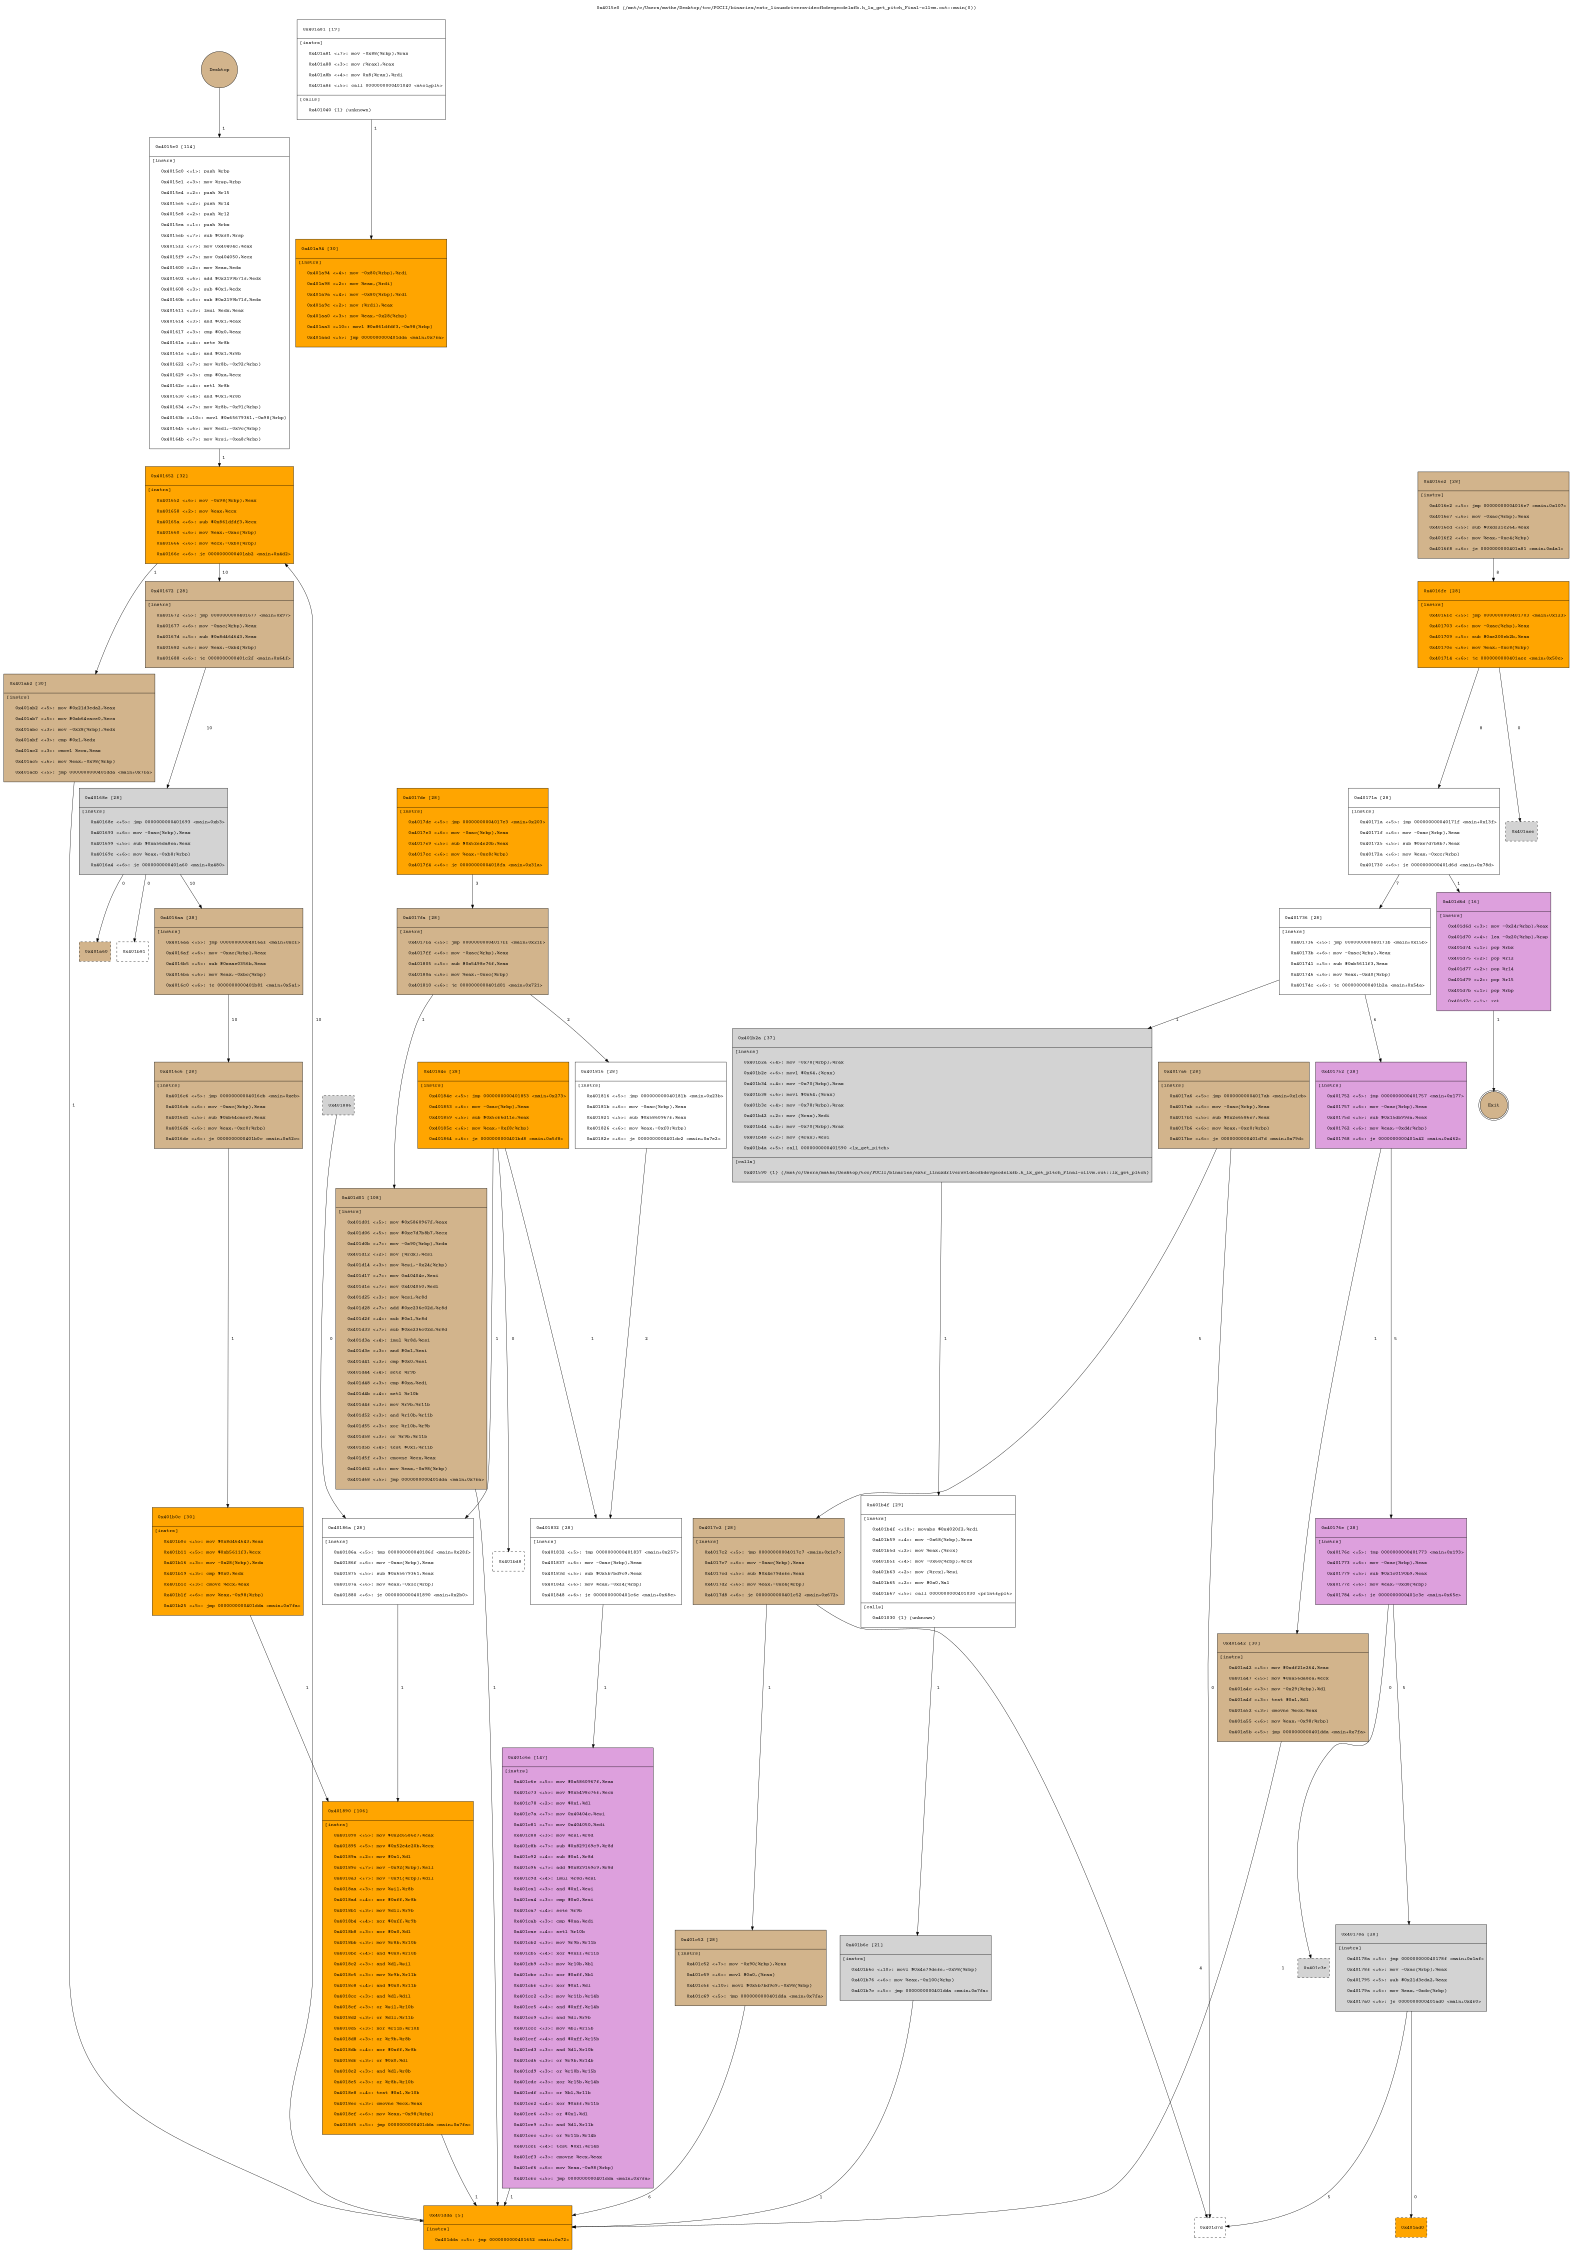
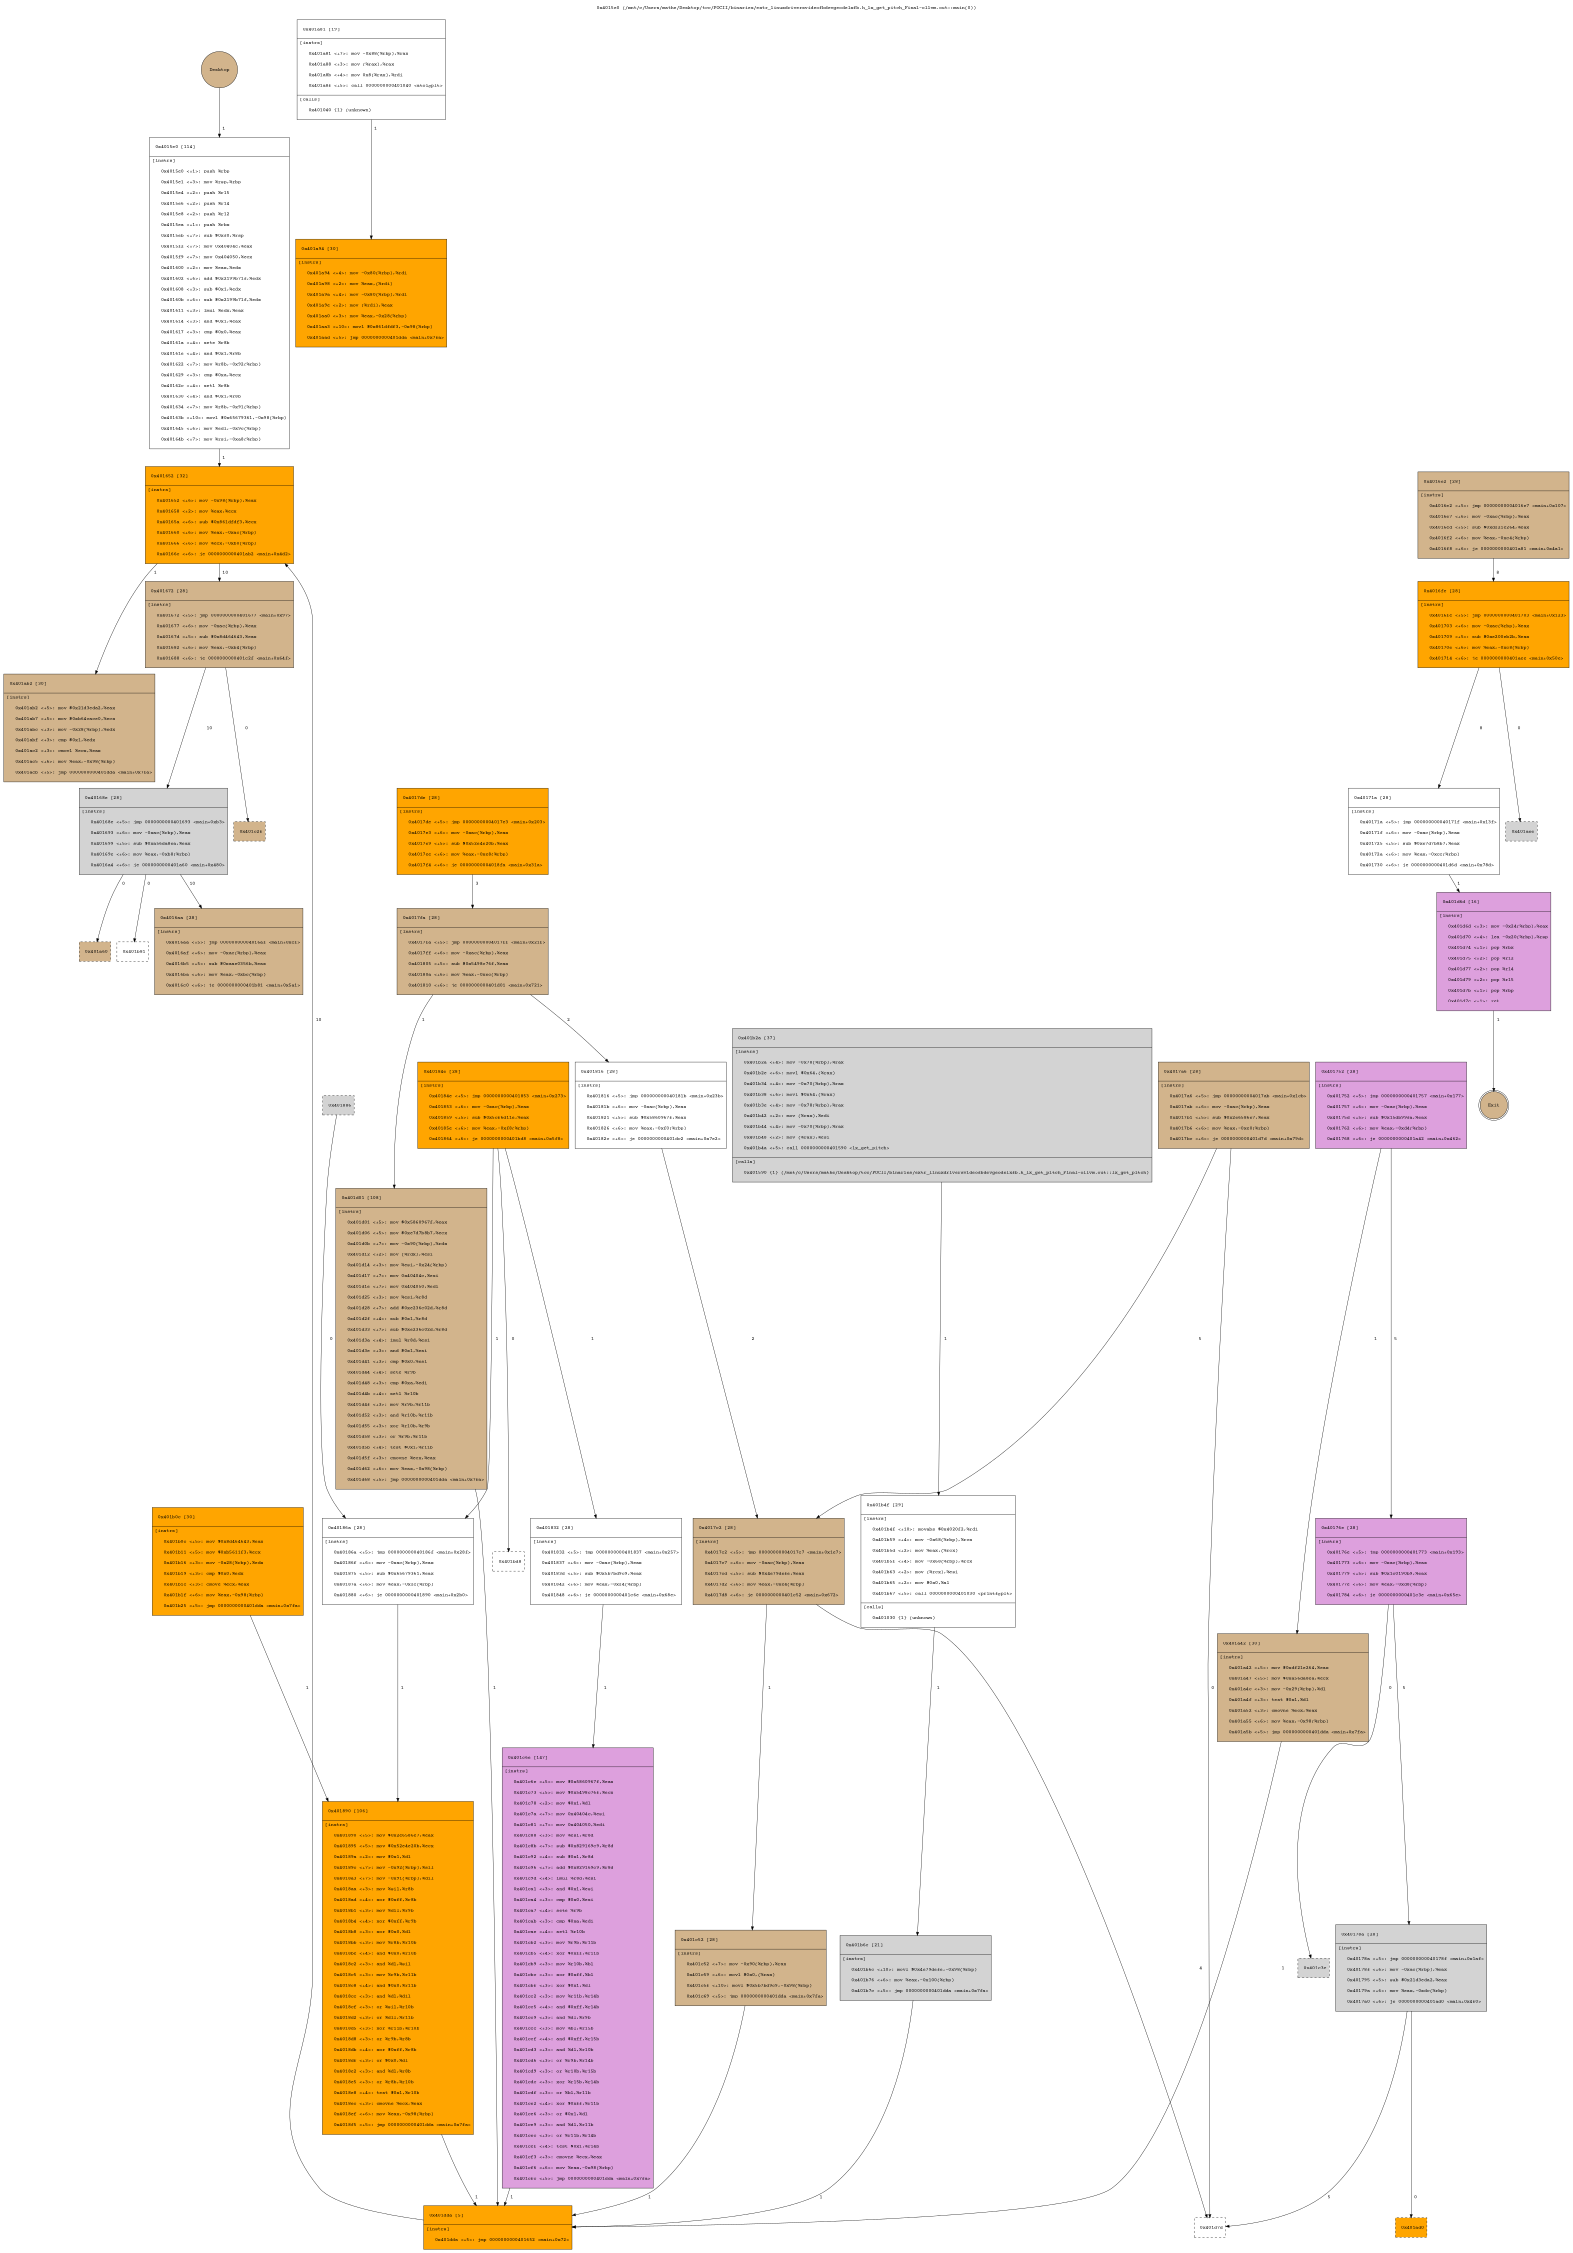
node "0x401c2f": added
node "0x401736 [28]": removed
node "0x4016c6 [28]": removed
edge "0x401816 [28]" -> "0x401832 [28]": now "0x401816 [28]" -> "0x4017c2 [28]"
edge "0x401ab2 [30]" -> "0x401dda [5]": removed, label "1"
edge "0x401c52 [28]" -> "0x401dda [5]": label " 6" -> " 1"
